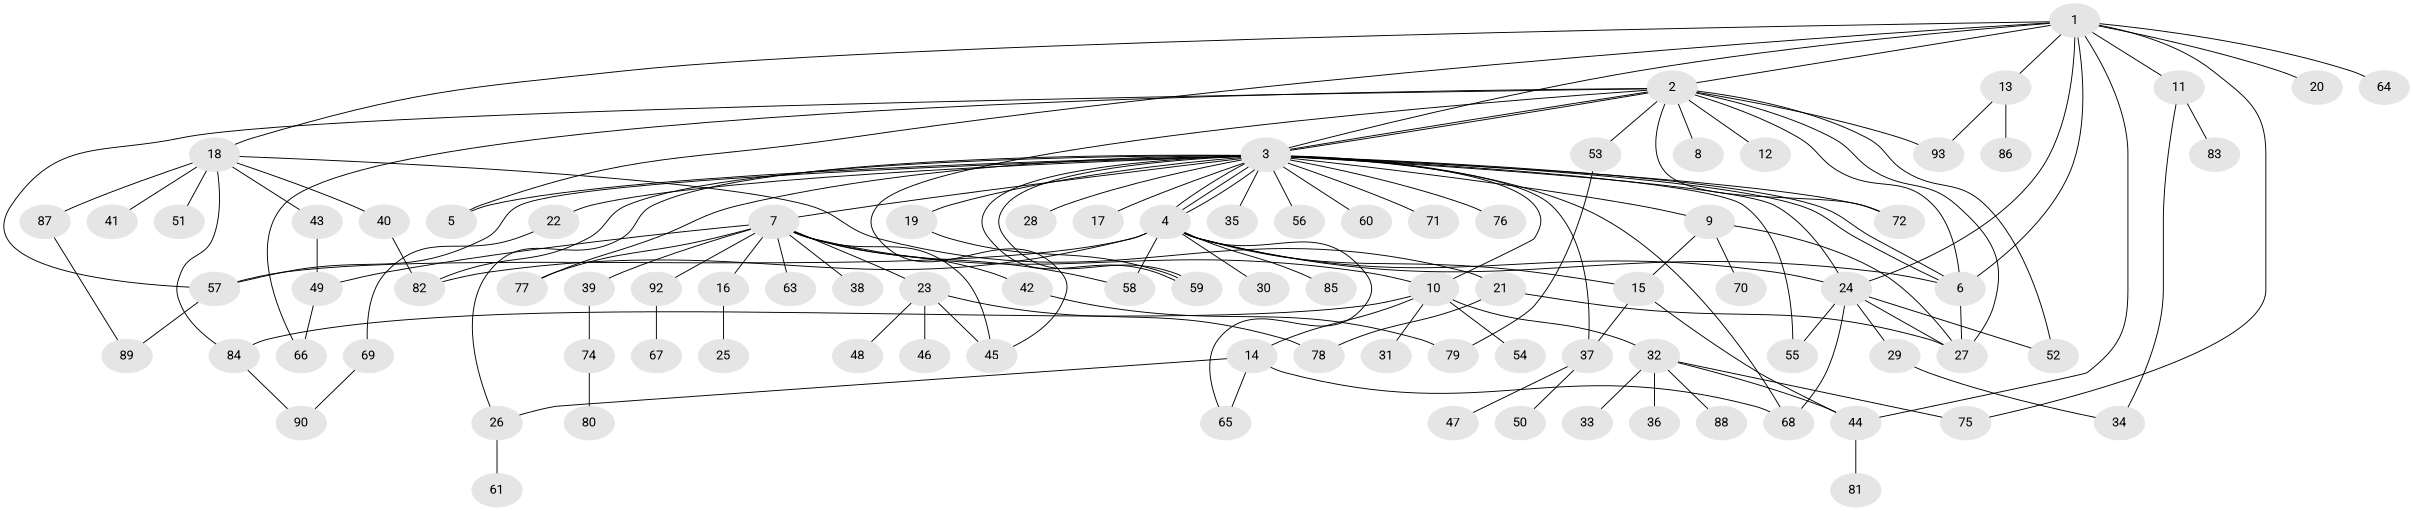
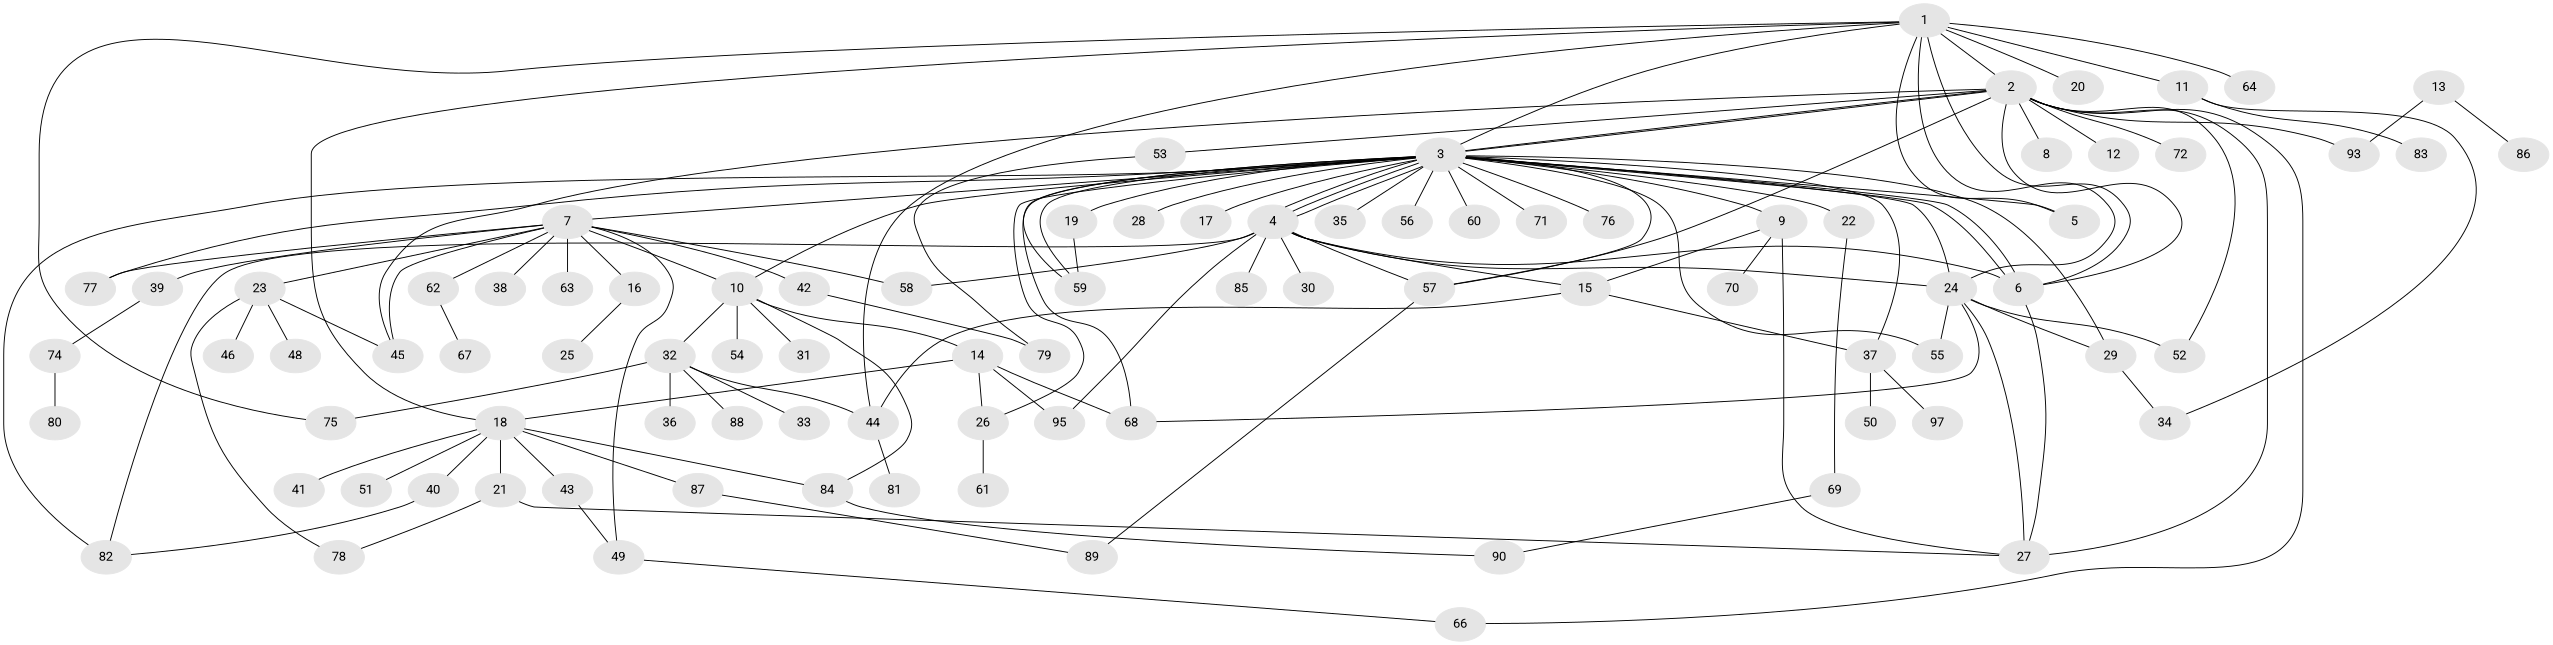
edge "1" -- "13": removed
edge "3" -- "72": now "3" -- "29"
node "92": label "92" -> "62"
edge "14" -- "18": added
node "65": label "65" -> "95"
node "47": label "47" -> "97"
